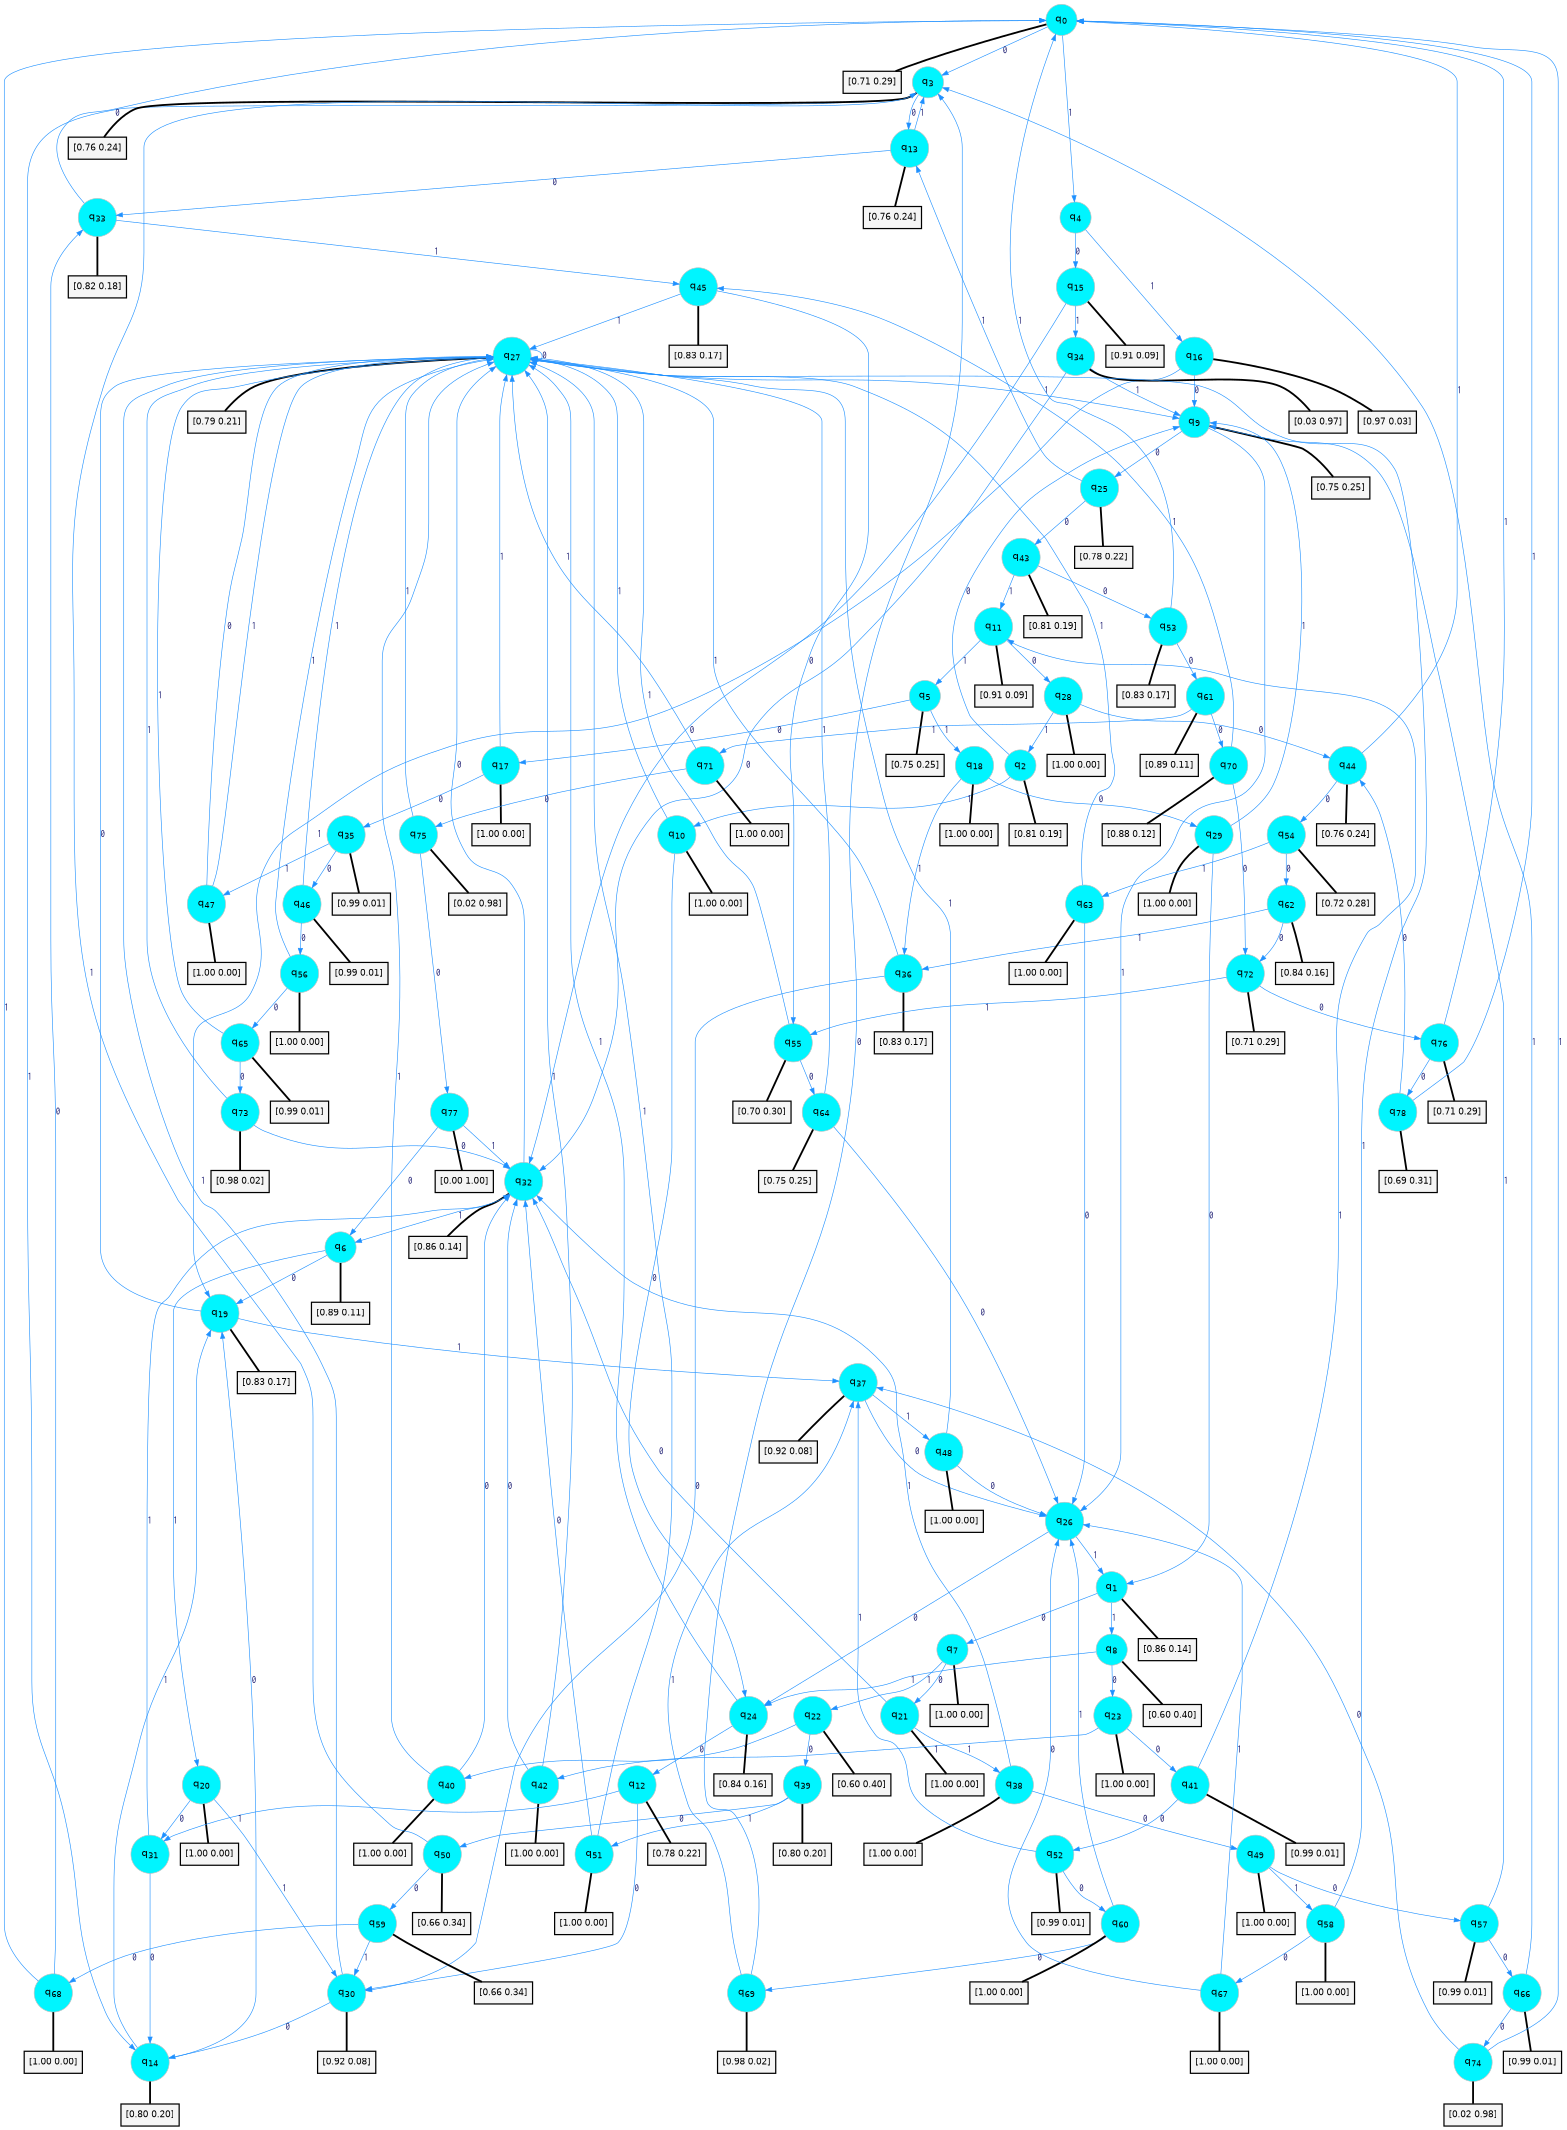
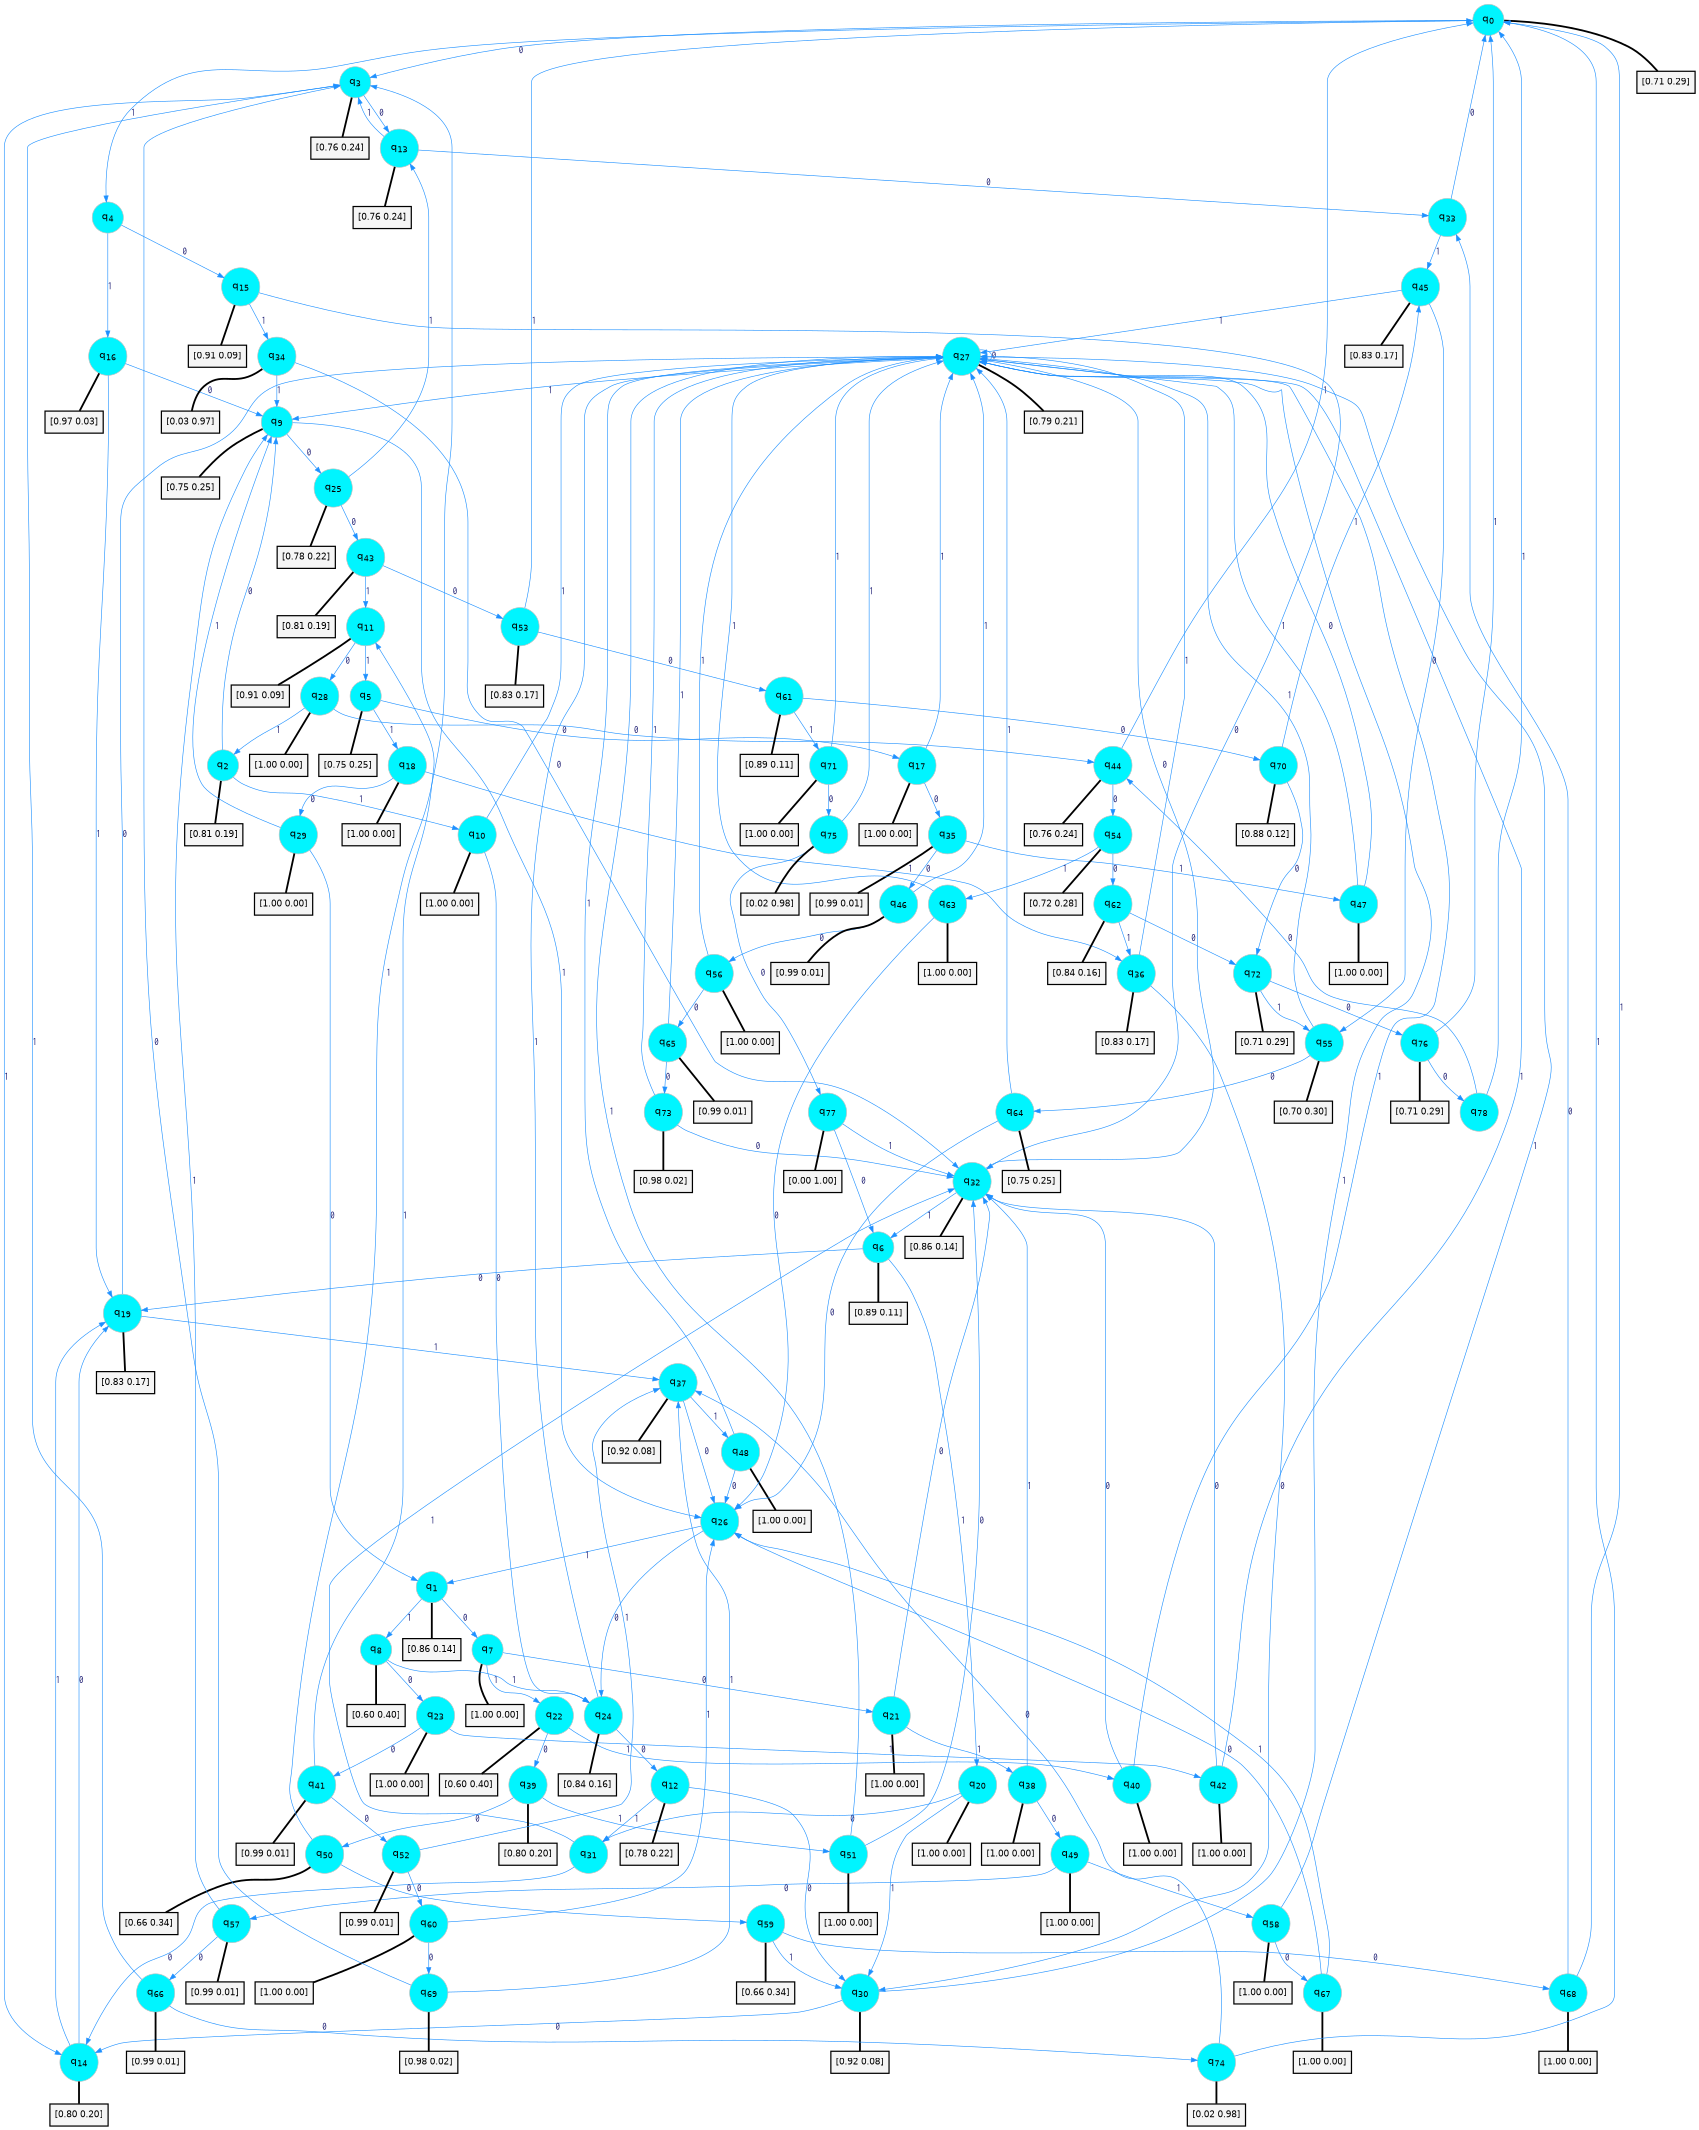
node "[0.82 0.18]": removed
node "[0.69 0.31]": removed
